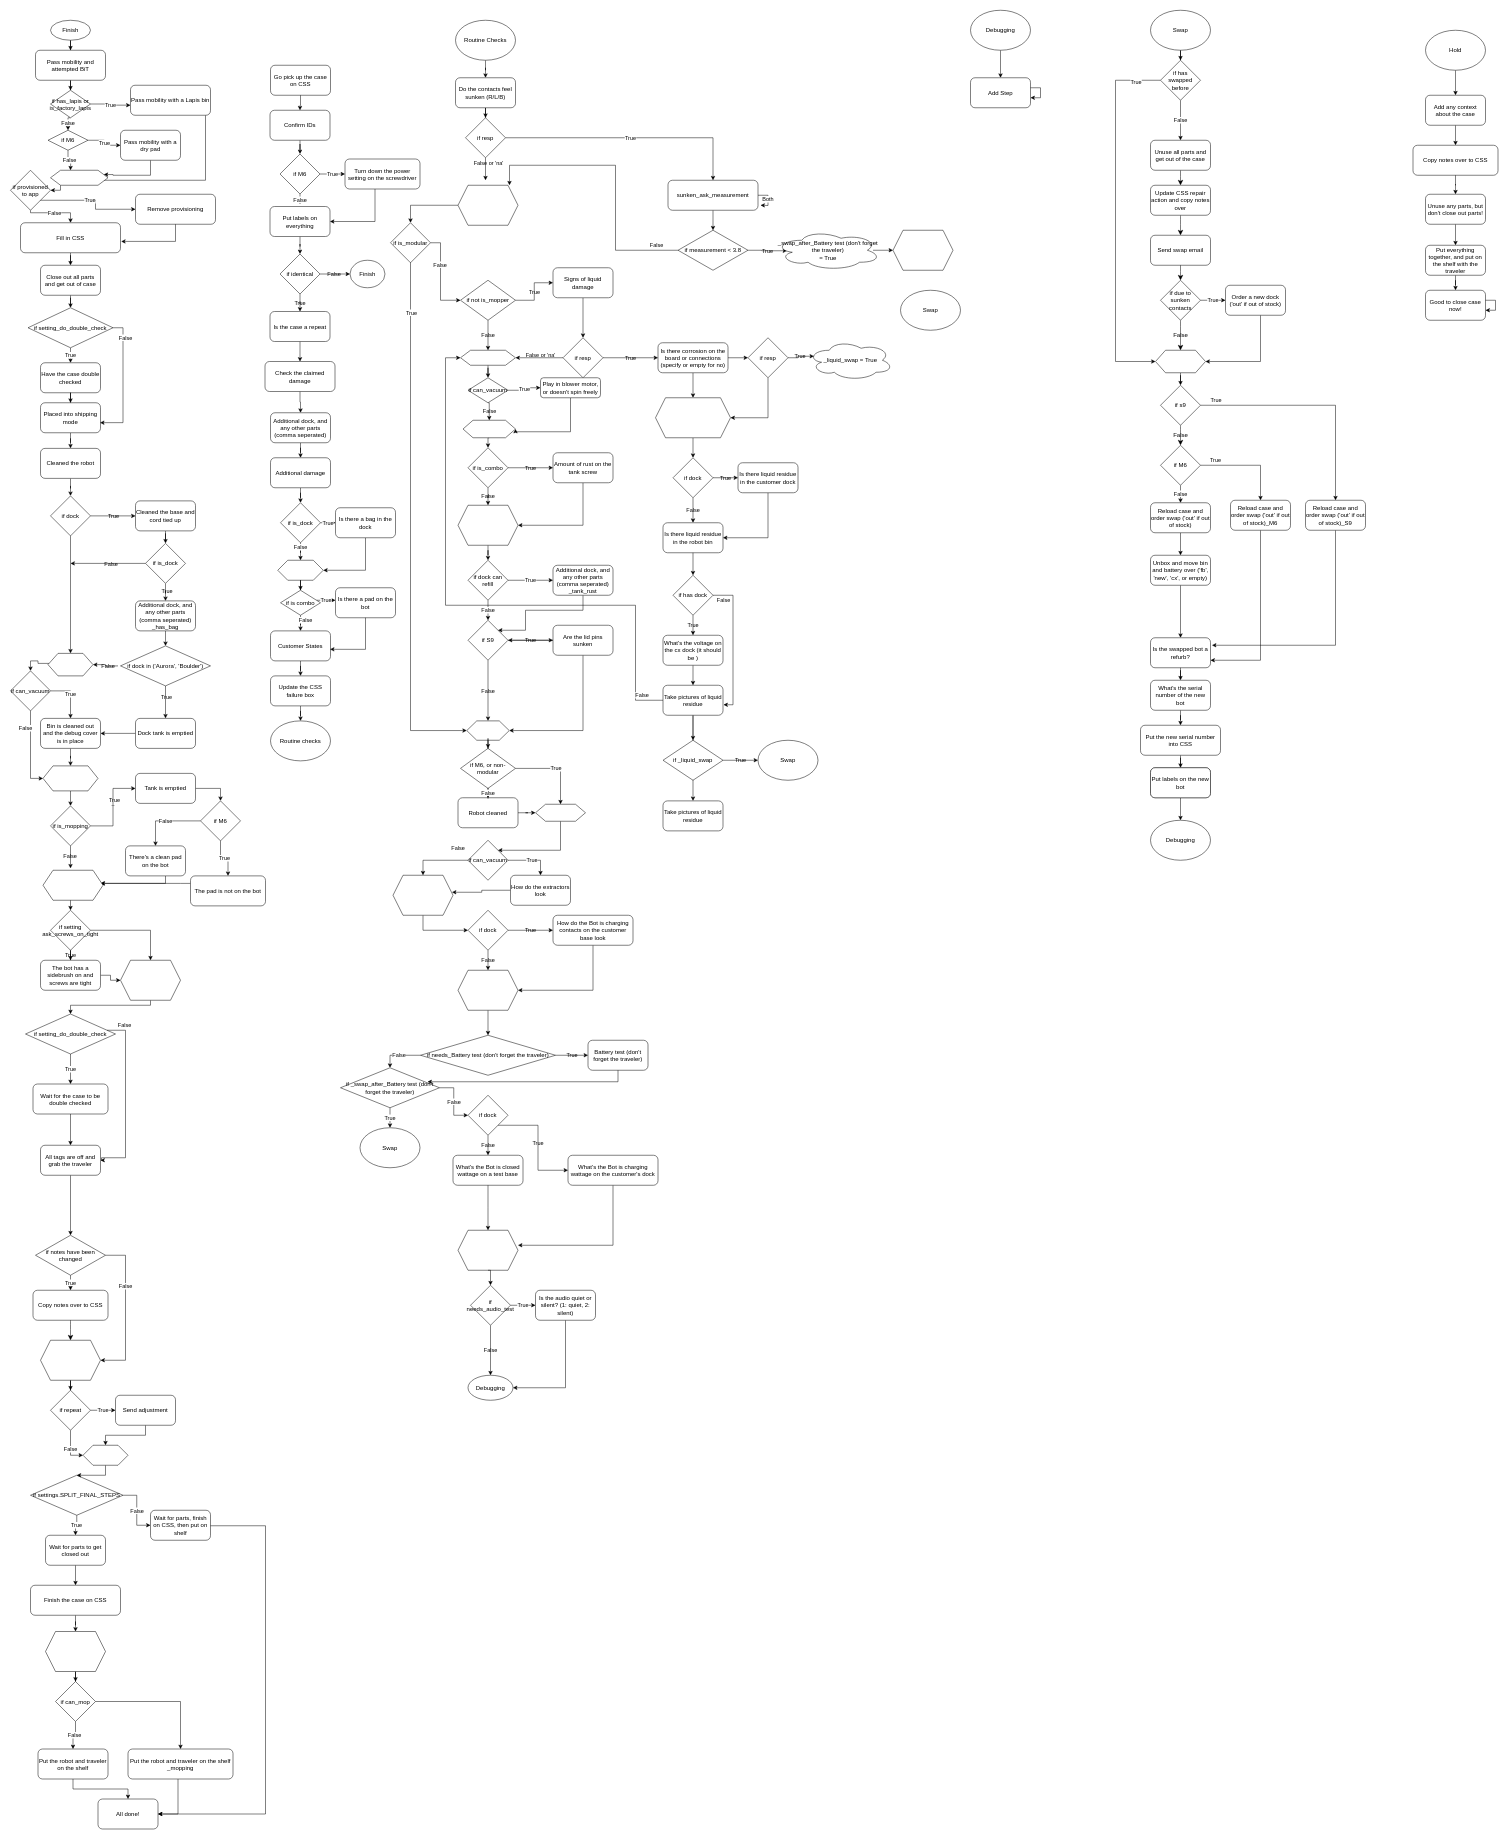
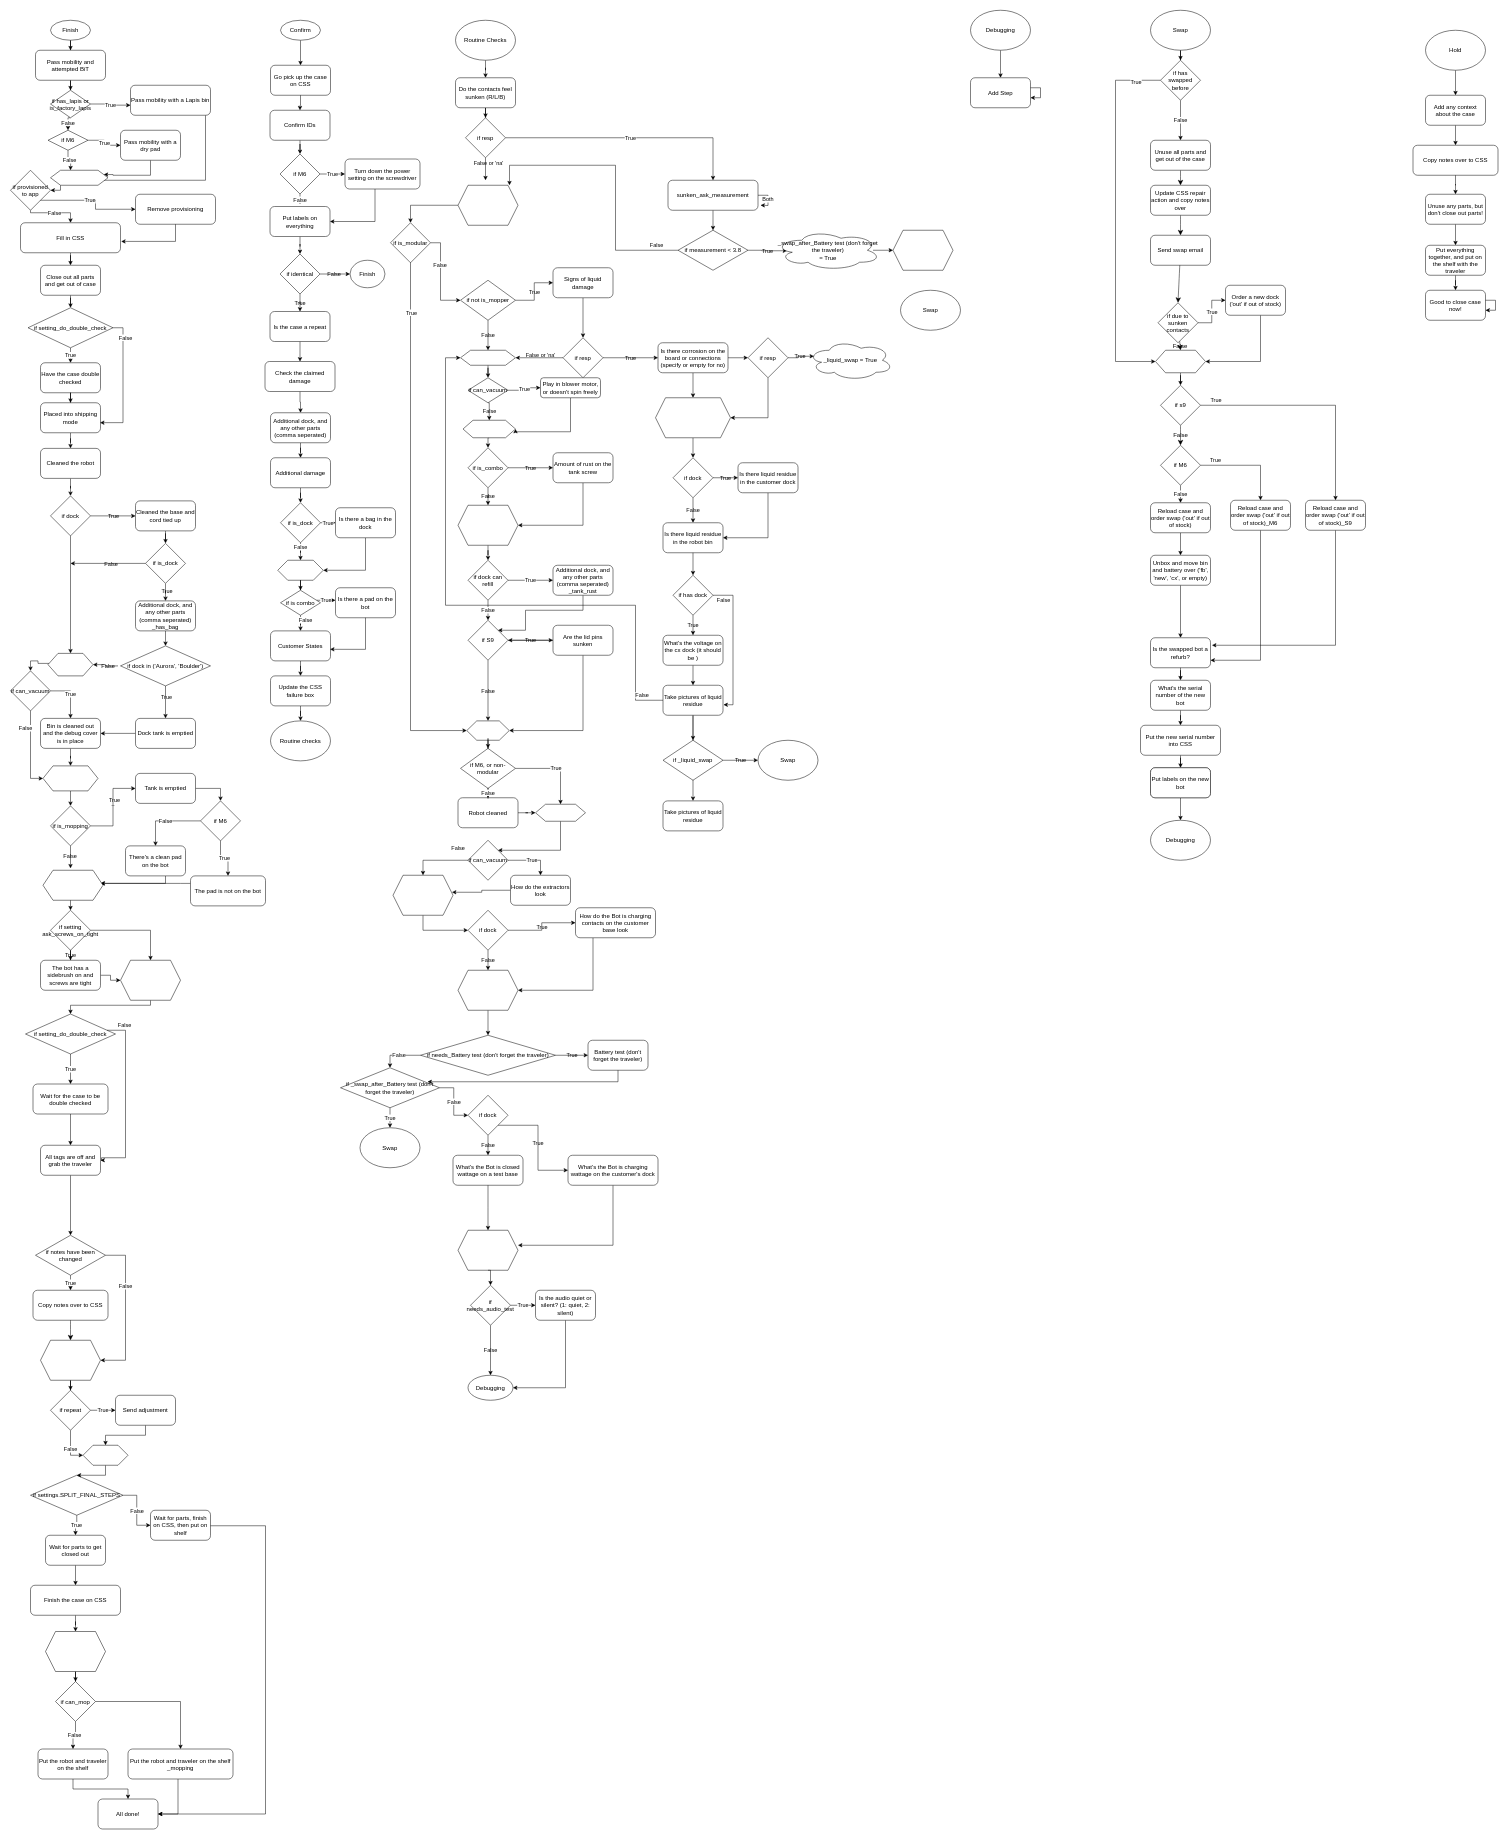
node "Confirm": added
edge "Confirm" -> "Go pick up the case on CSS": added
node "if due to sunken contacts": moved (1180, 300) -> (1178, 323)
node "How do the Bot is charging contacts on the customer base look": moved (593, 930) -> (615, 923)
